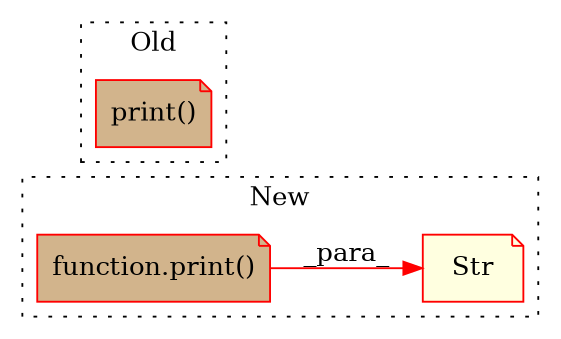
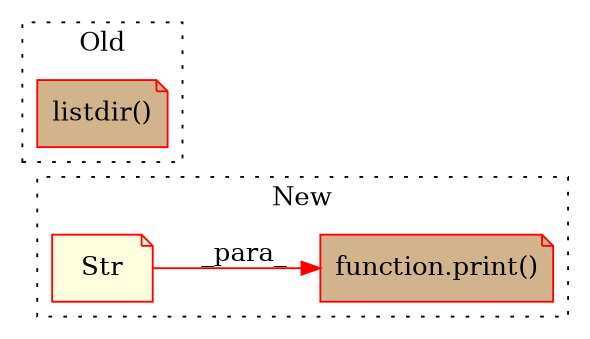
node "print()": label "print()" -> "listdir()"
edge "function.print()" -> "Str": reversed
